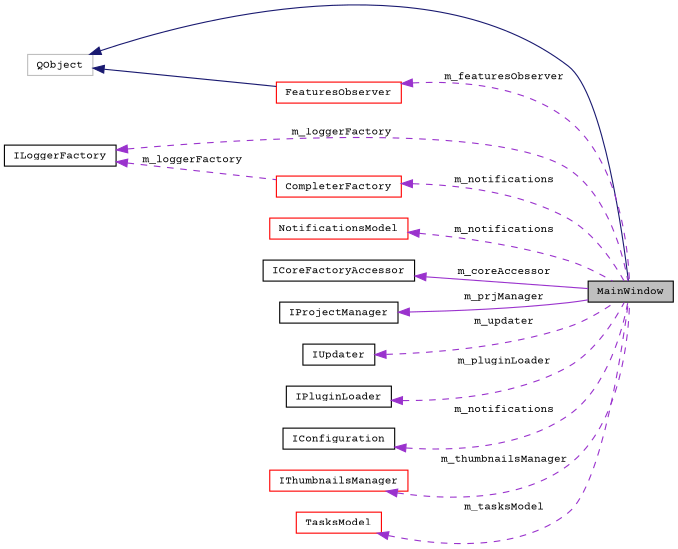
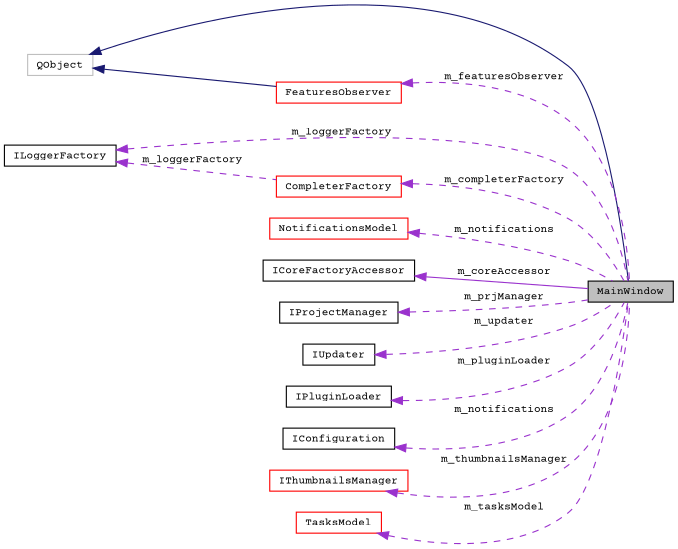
edge "MainWindow" -> "CompleterFactory": label " m_notifications" -> " m_completerFactory"
edge "MainWindow" -> "IProjectManager": style solid -> dashed
